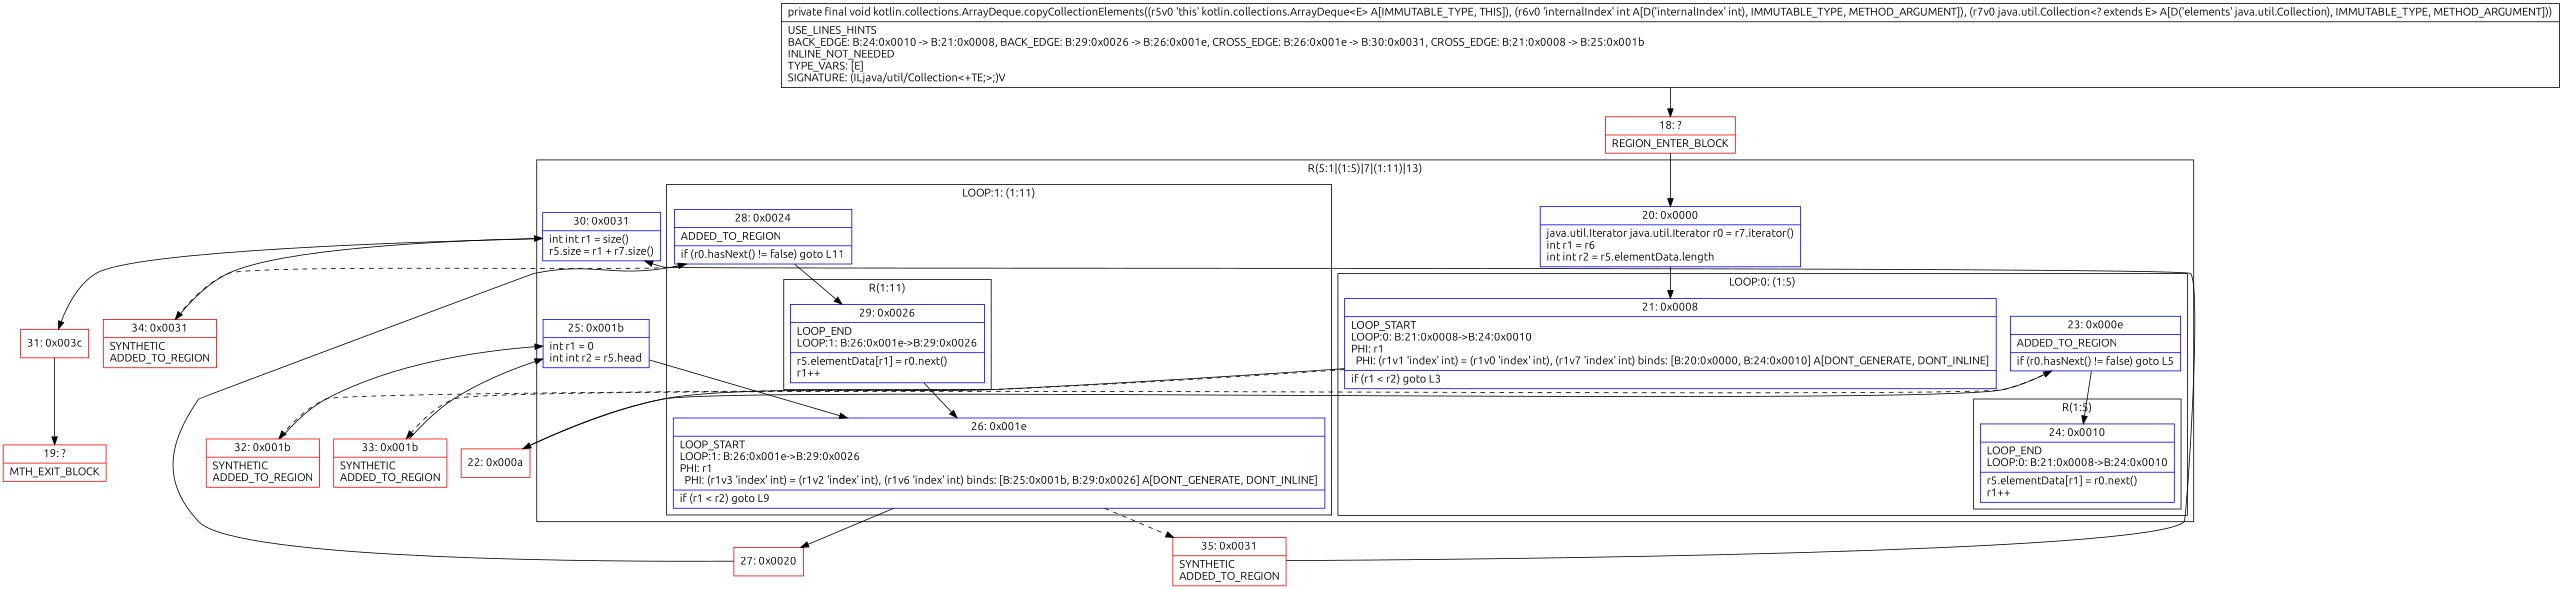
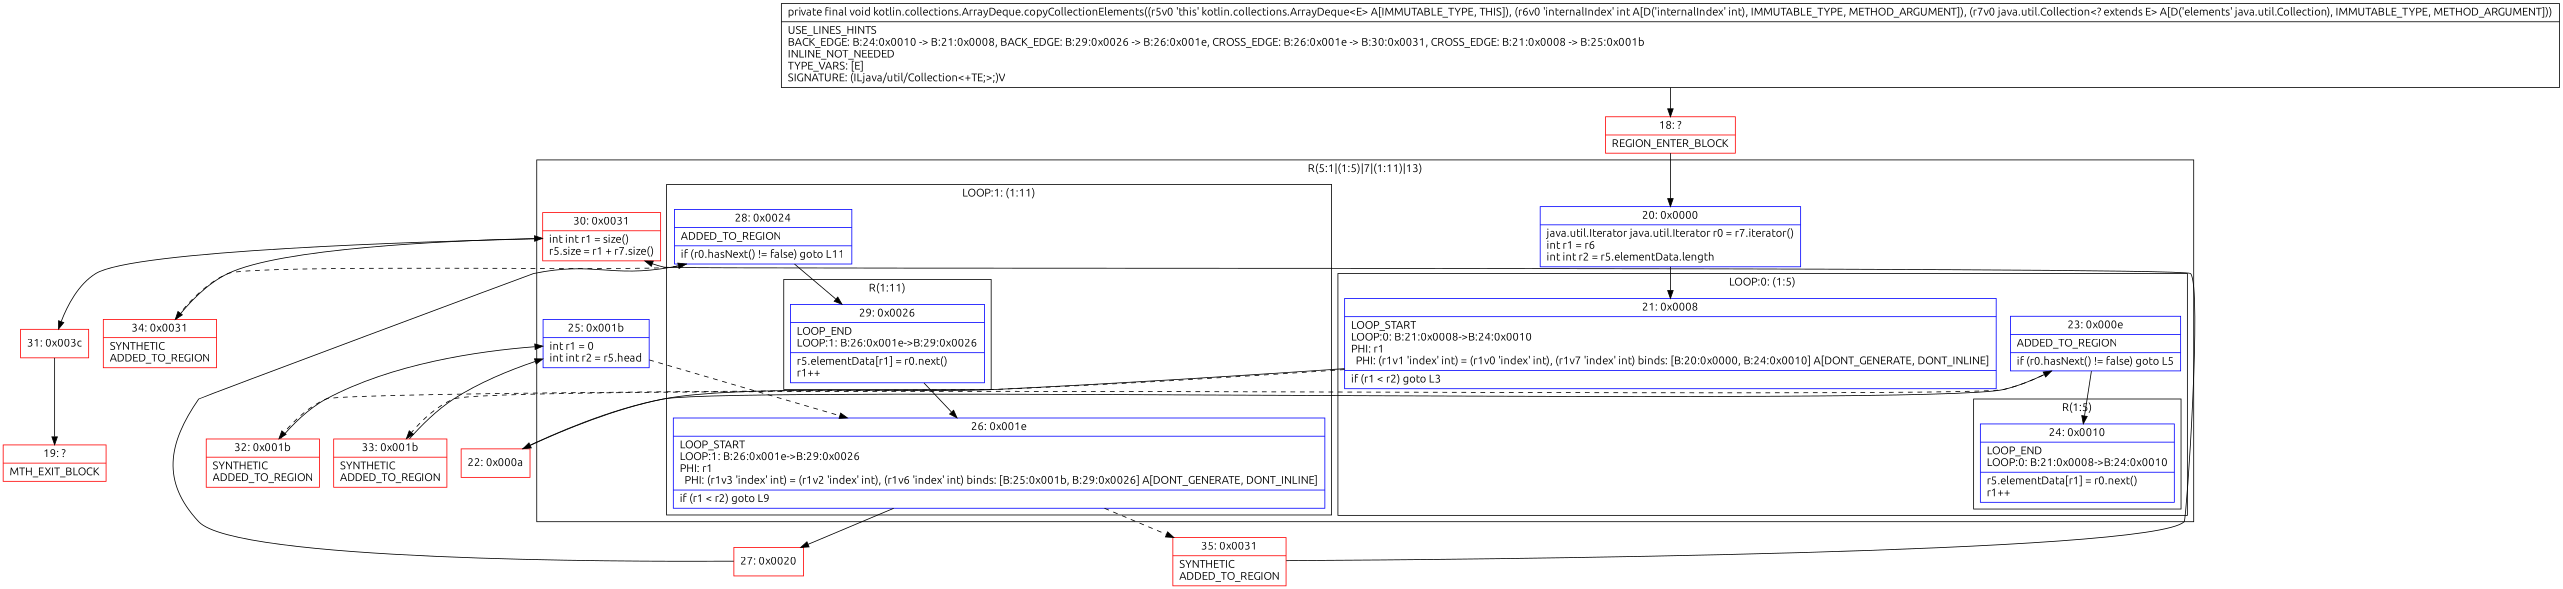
node "30: 0x0031": color blue -> red
edge "25: 0x001b" -> "26: 0x001e": style solid -> dashed
